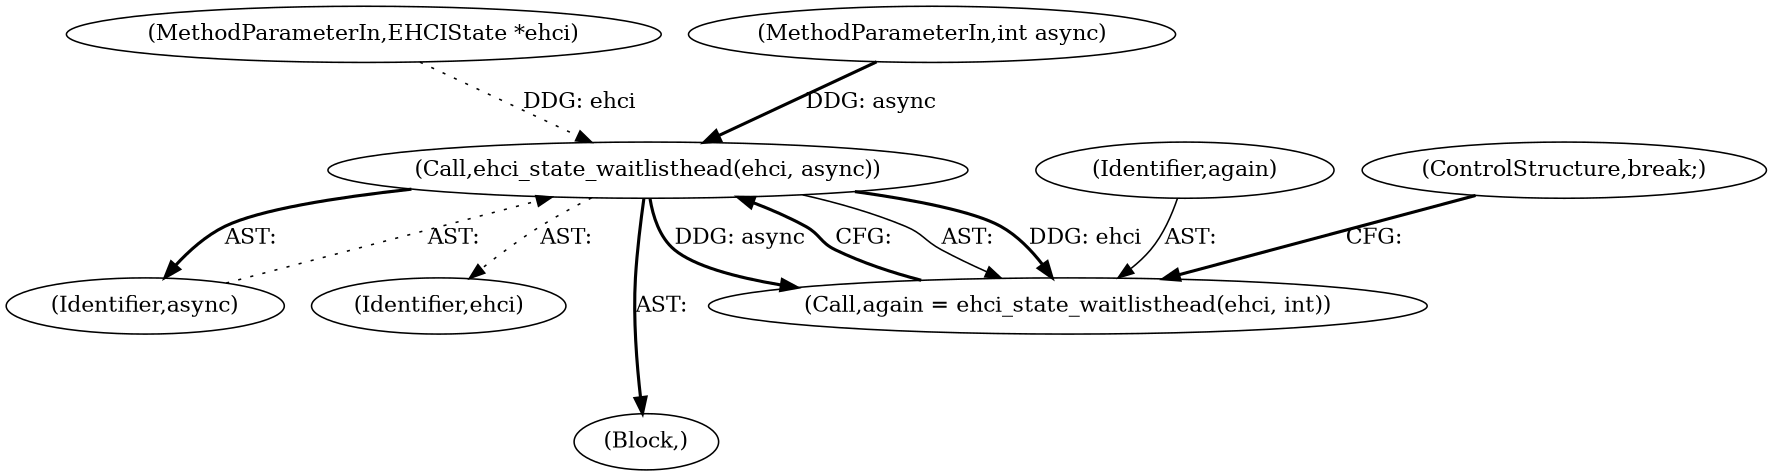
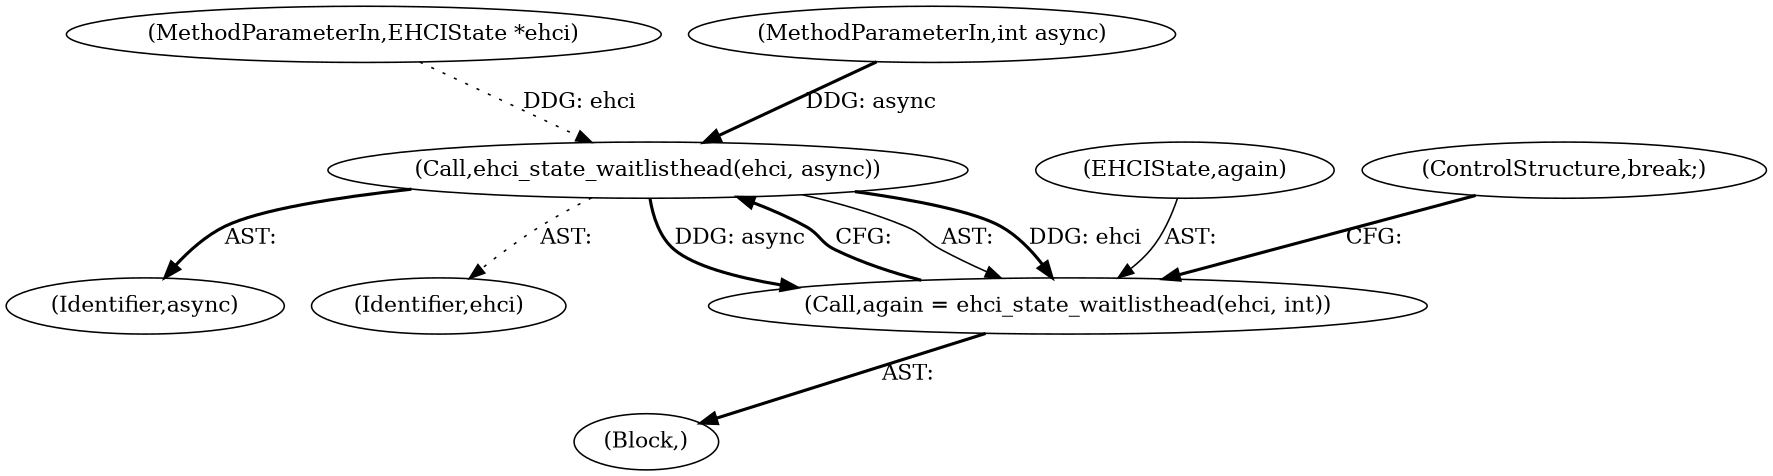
node "(Identifier,again)": label "(Identifier,again)" -> "(EHCIState,again)"
edge "(Identifier,async)" -> "(Call,ehci_state_waitlisthead(ehci, async))": removed, label "AST:"
edge "(Call,ehci_state_waitlisthead(ehci, async))" -> "(Block,)": now "(Call,again = ehci_state_waitlisthead(ehci, int))" -> "(Block,)"
